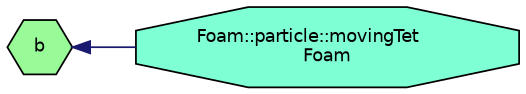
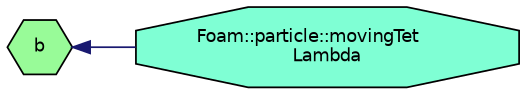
node "Foam::particle::movingTet Foam": label "Foam::particle::movingTet Foam" -> "Foam::particle::movingTet Lambda"
